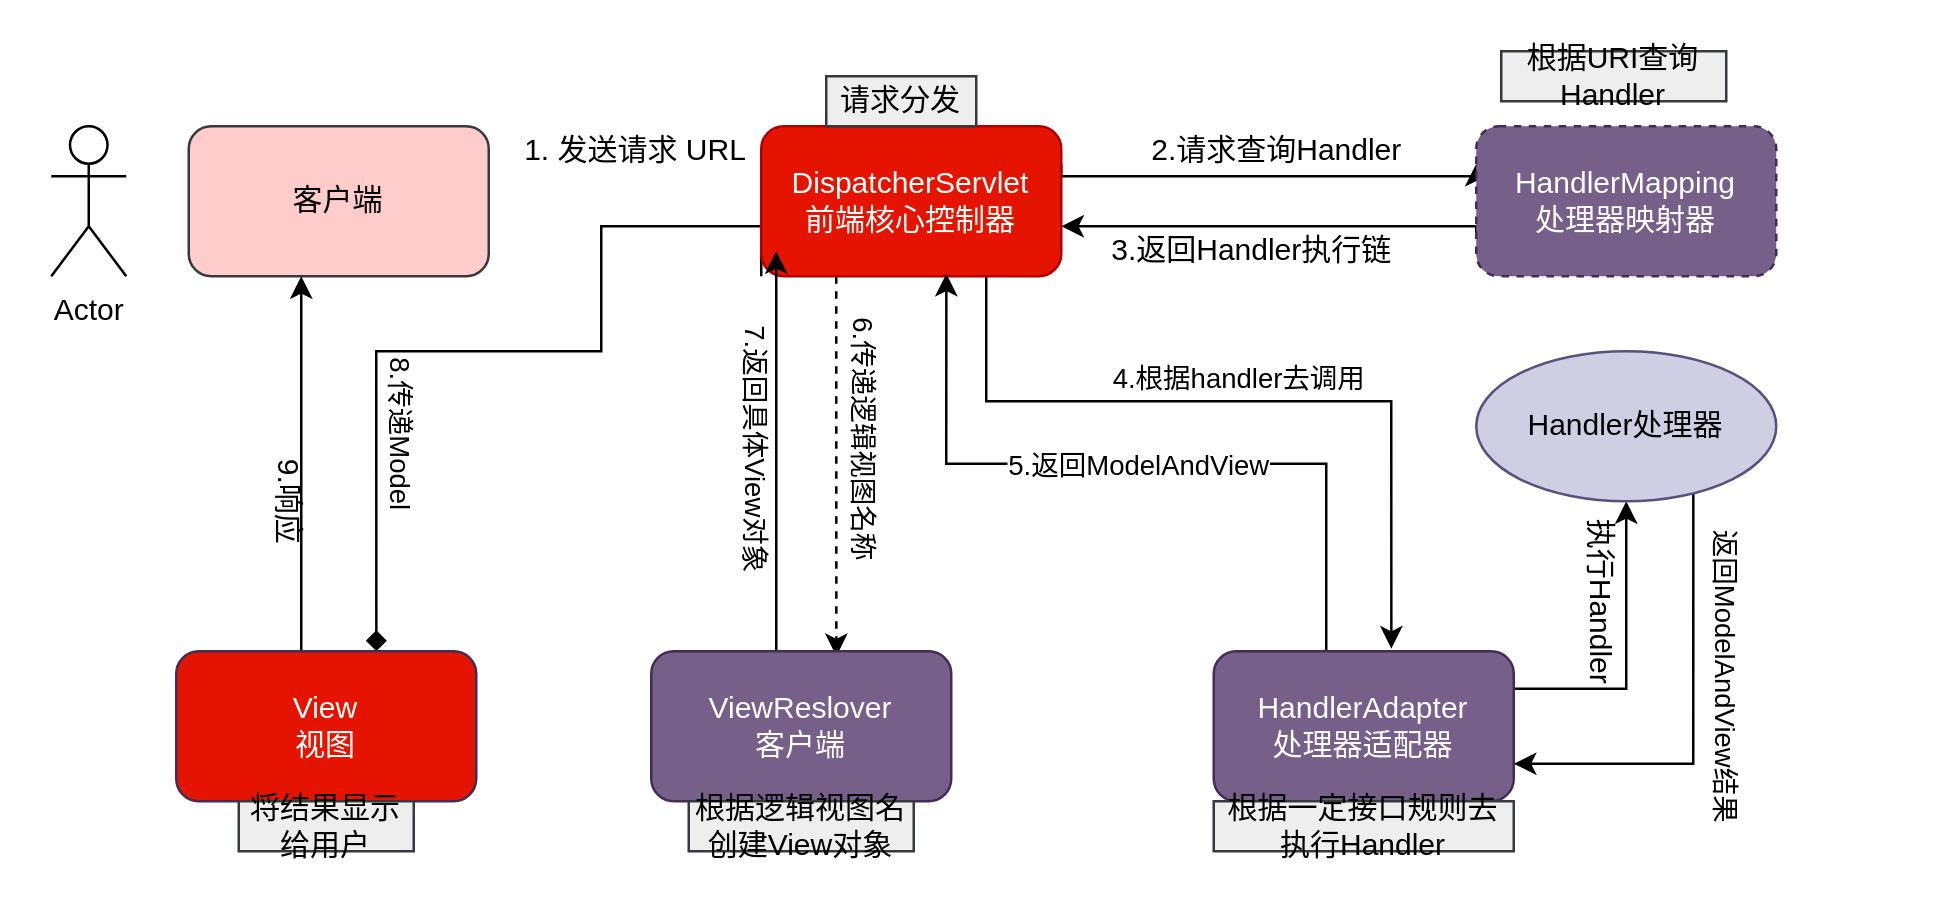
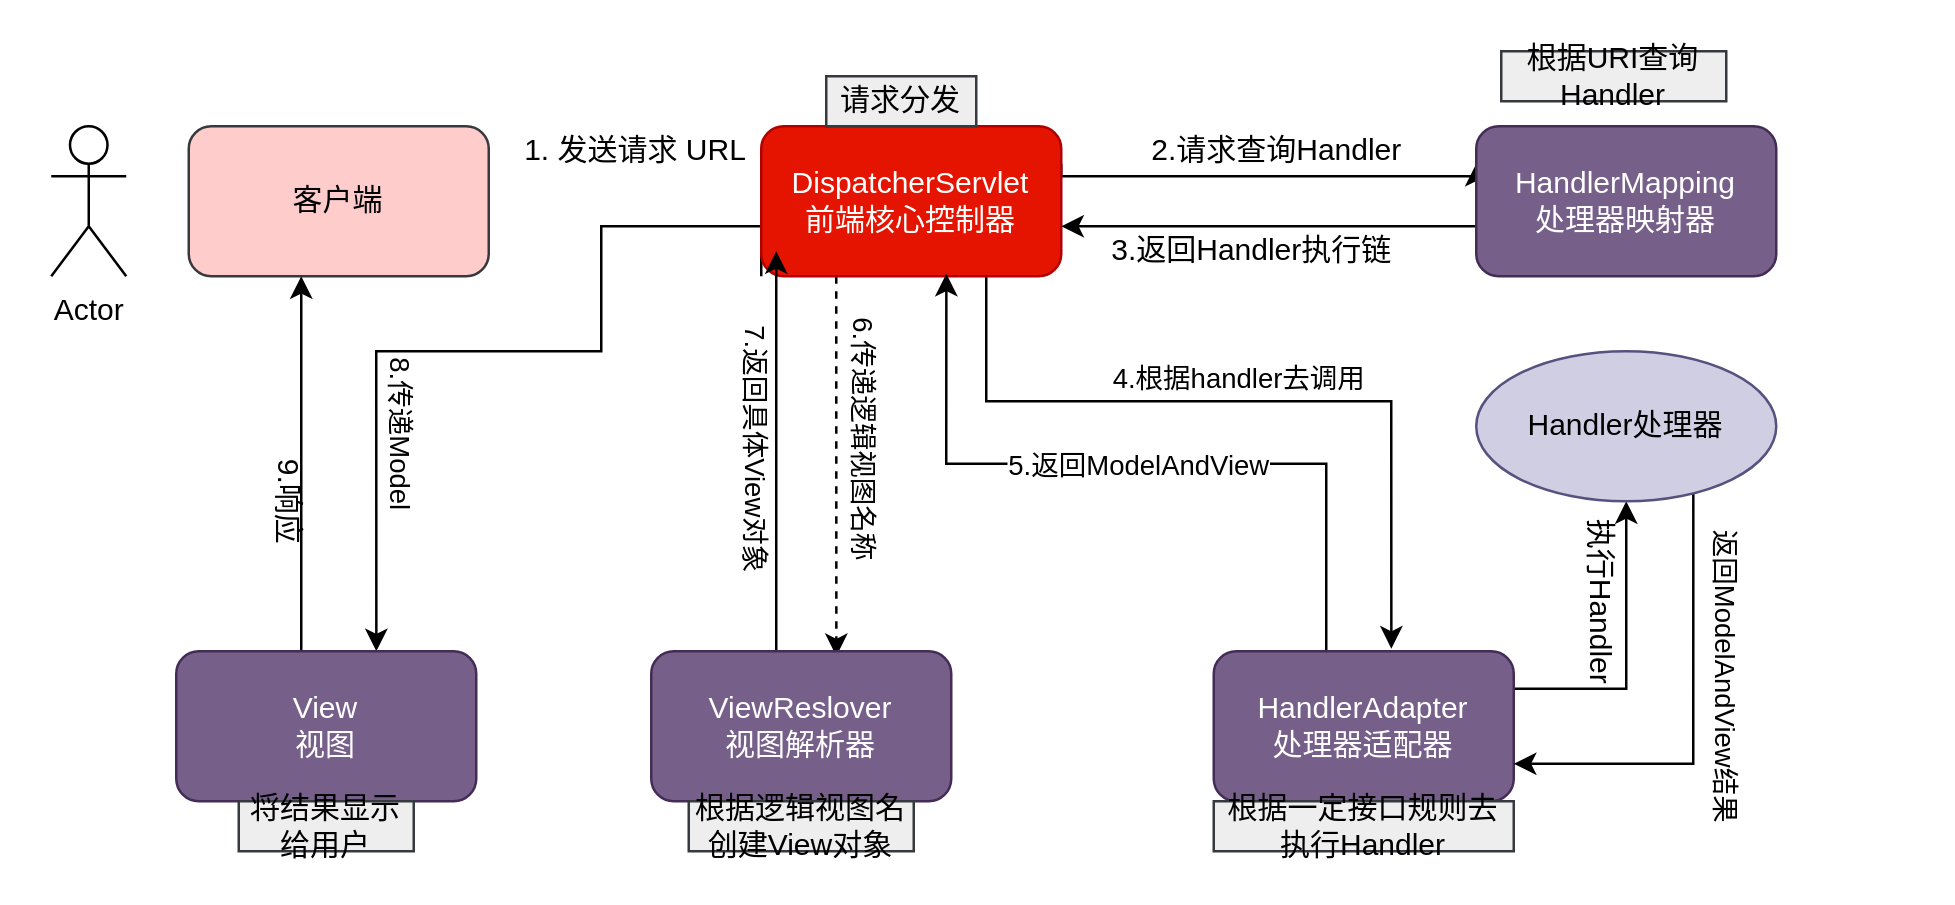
node "HandlerMapping 处理器映射器": style dashed -> solid
edge "DispatcherServlet 前端核心控制器" -> "View 视图": arrowhead diamond -> classic
node "View 视图": fillcolor #e51400 -> #76608a
node "ViewReslover 客户端": label "ViewReslover 客户端" -> "ViewReslover 视图解析器"
